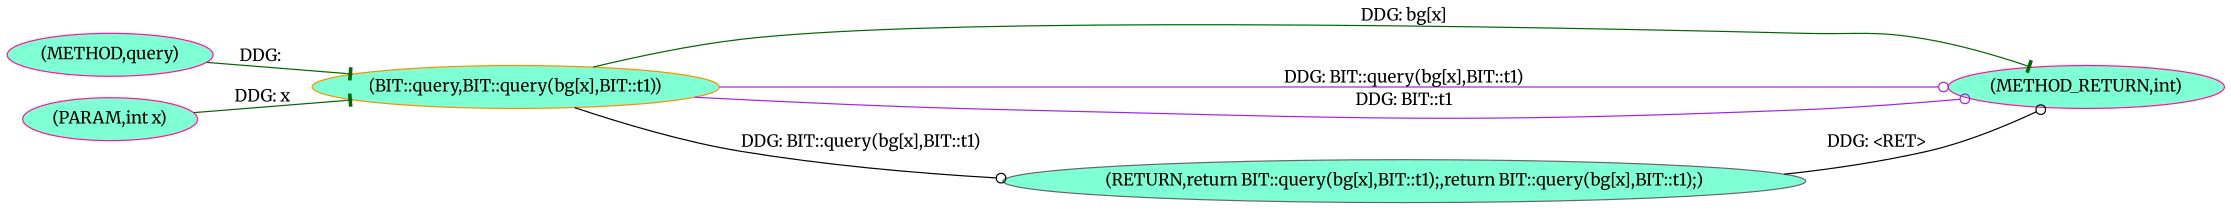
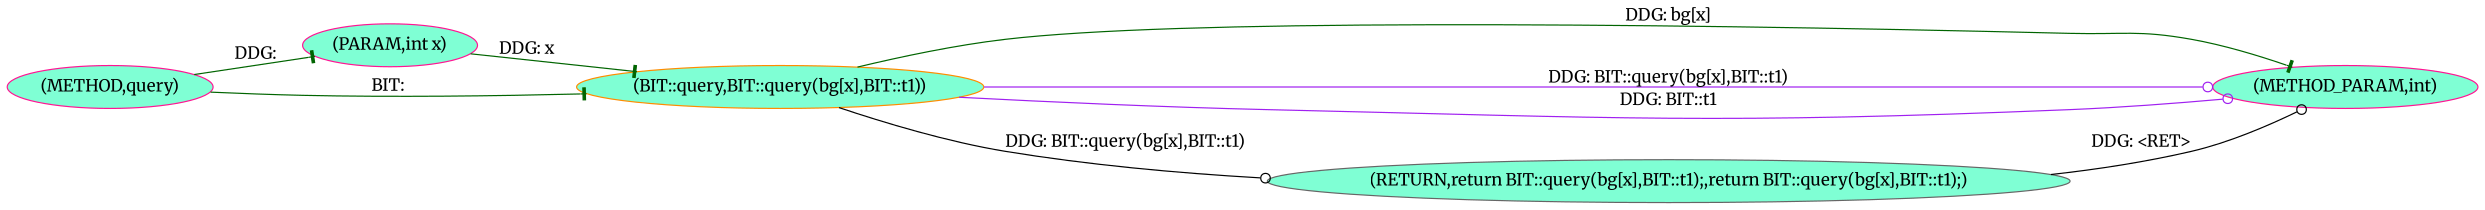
edge "(METHOD,query)" -> "(BIT::query,BIT::query(bg[x],BIT::t1))": label "DDG: " -> "BIT: "
edge "(METHOD,query)" -> "(PARAM,int x)": added, label "DDG:"
node "(METHOD_RETURN,int)": label "(METHOD_RETURN,int)" -> "(METHOD_PARAM,int)"
